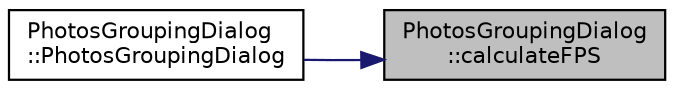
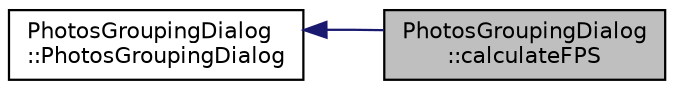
edge "PhotosGroupingDialog ::PhotosGroupingDialog" -> "PhotosGroupingDialog ::calculateFPS": reversed
